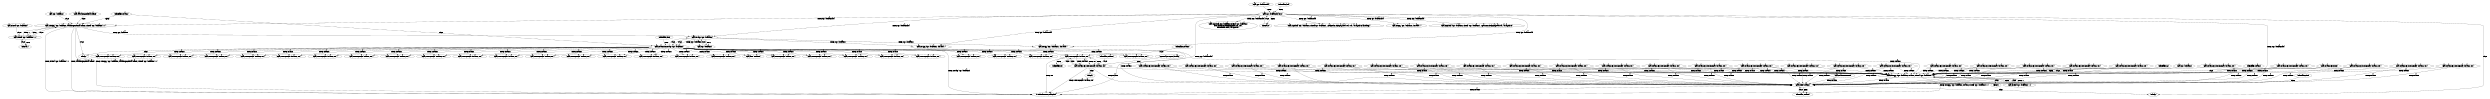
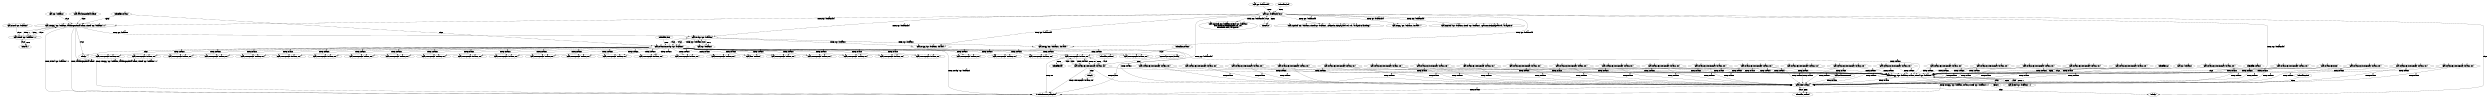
node "(Identifier,str)": label "(Identifier,str)" -> "(Identifier,fill)"
